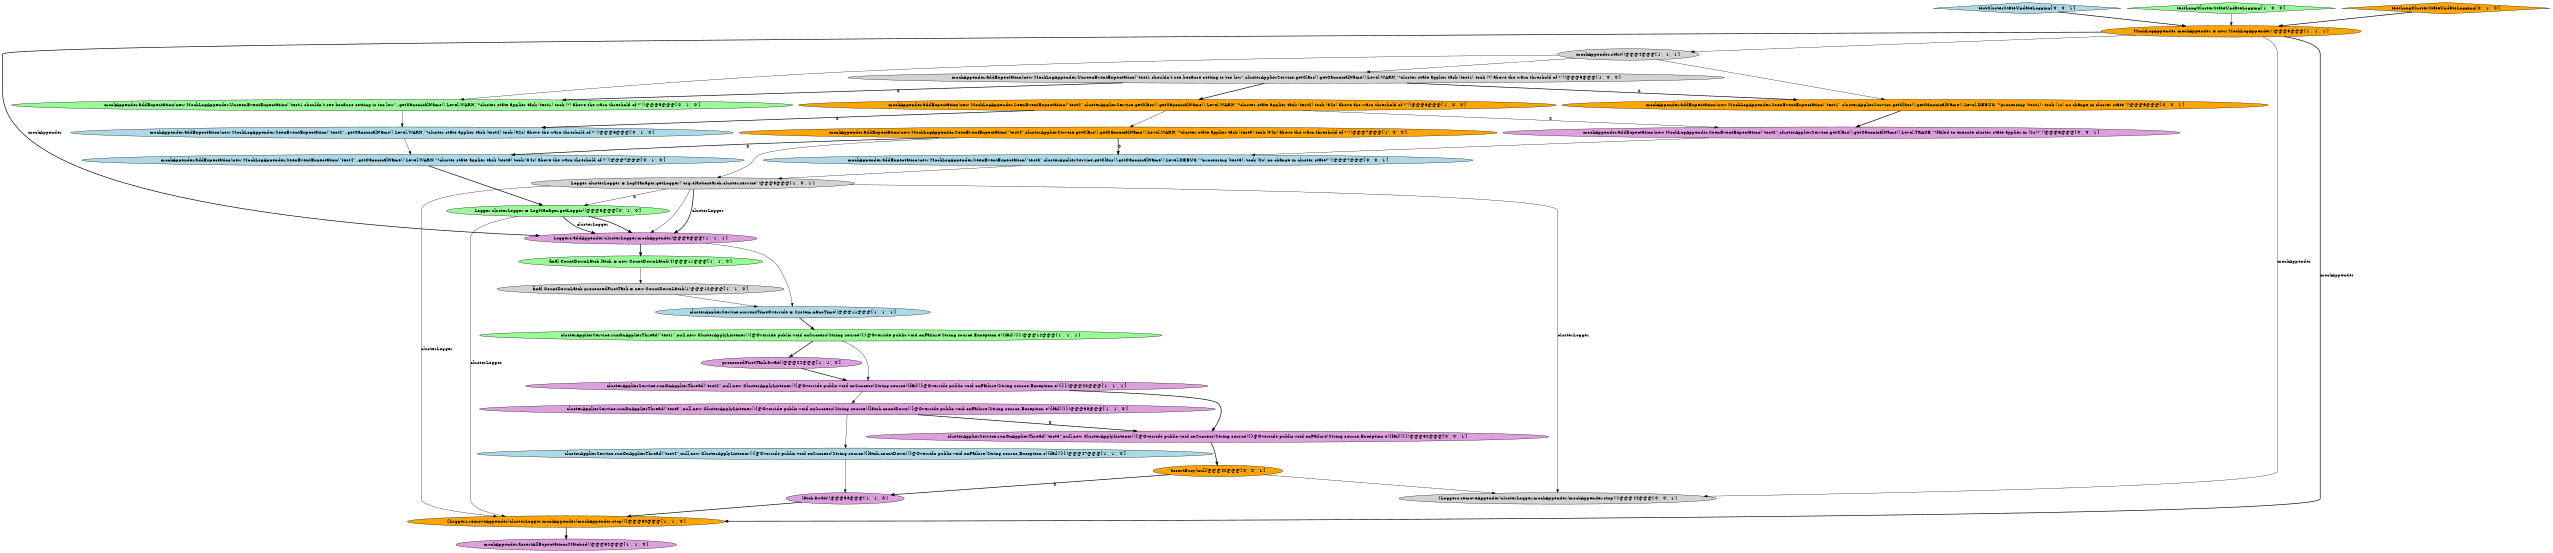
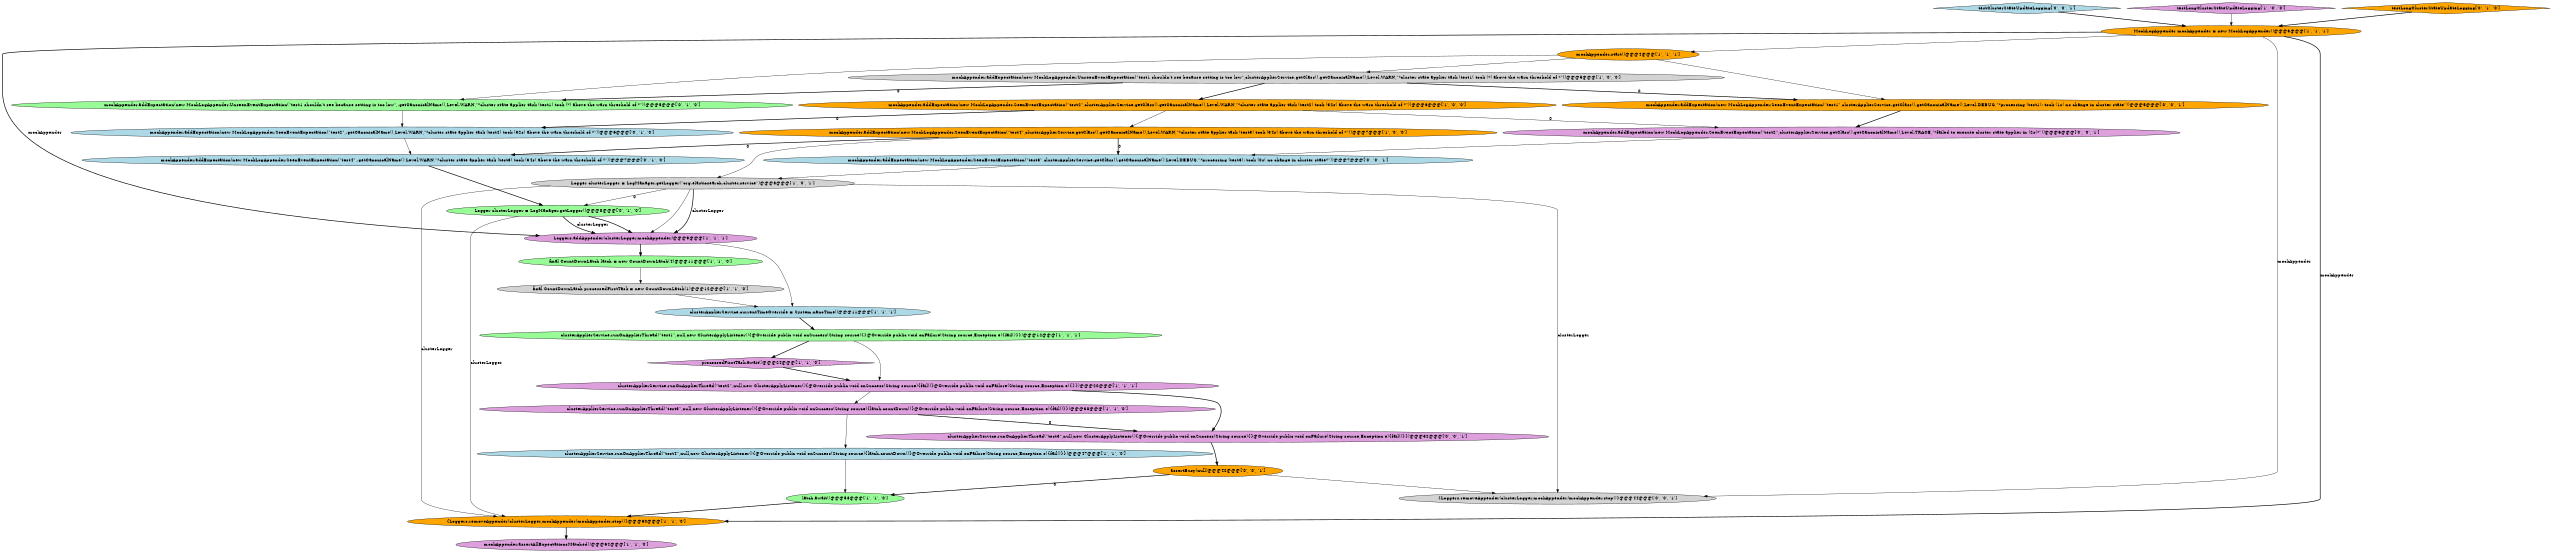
node "testLongClusterStateUpdateLogging['1', '0', '0']": fillcolor palegreen -> plum
node "mockAppender.start()@@@4@@@['1', '1', '1']": fillcolor lightgrey -> orange
node "processedFirstTask.await()@@@24@@@['1', '1', '0']": shape ellipse -> diamond
node "latch.await()@@@58@@@['1', '1', '0']": fillcolor plum -> palegreen
